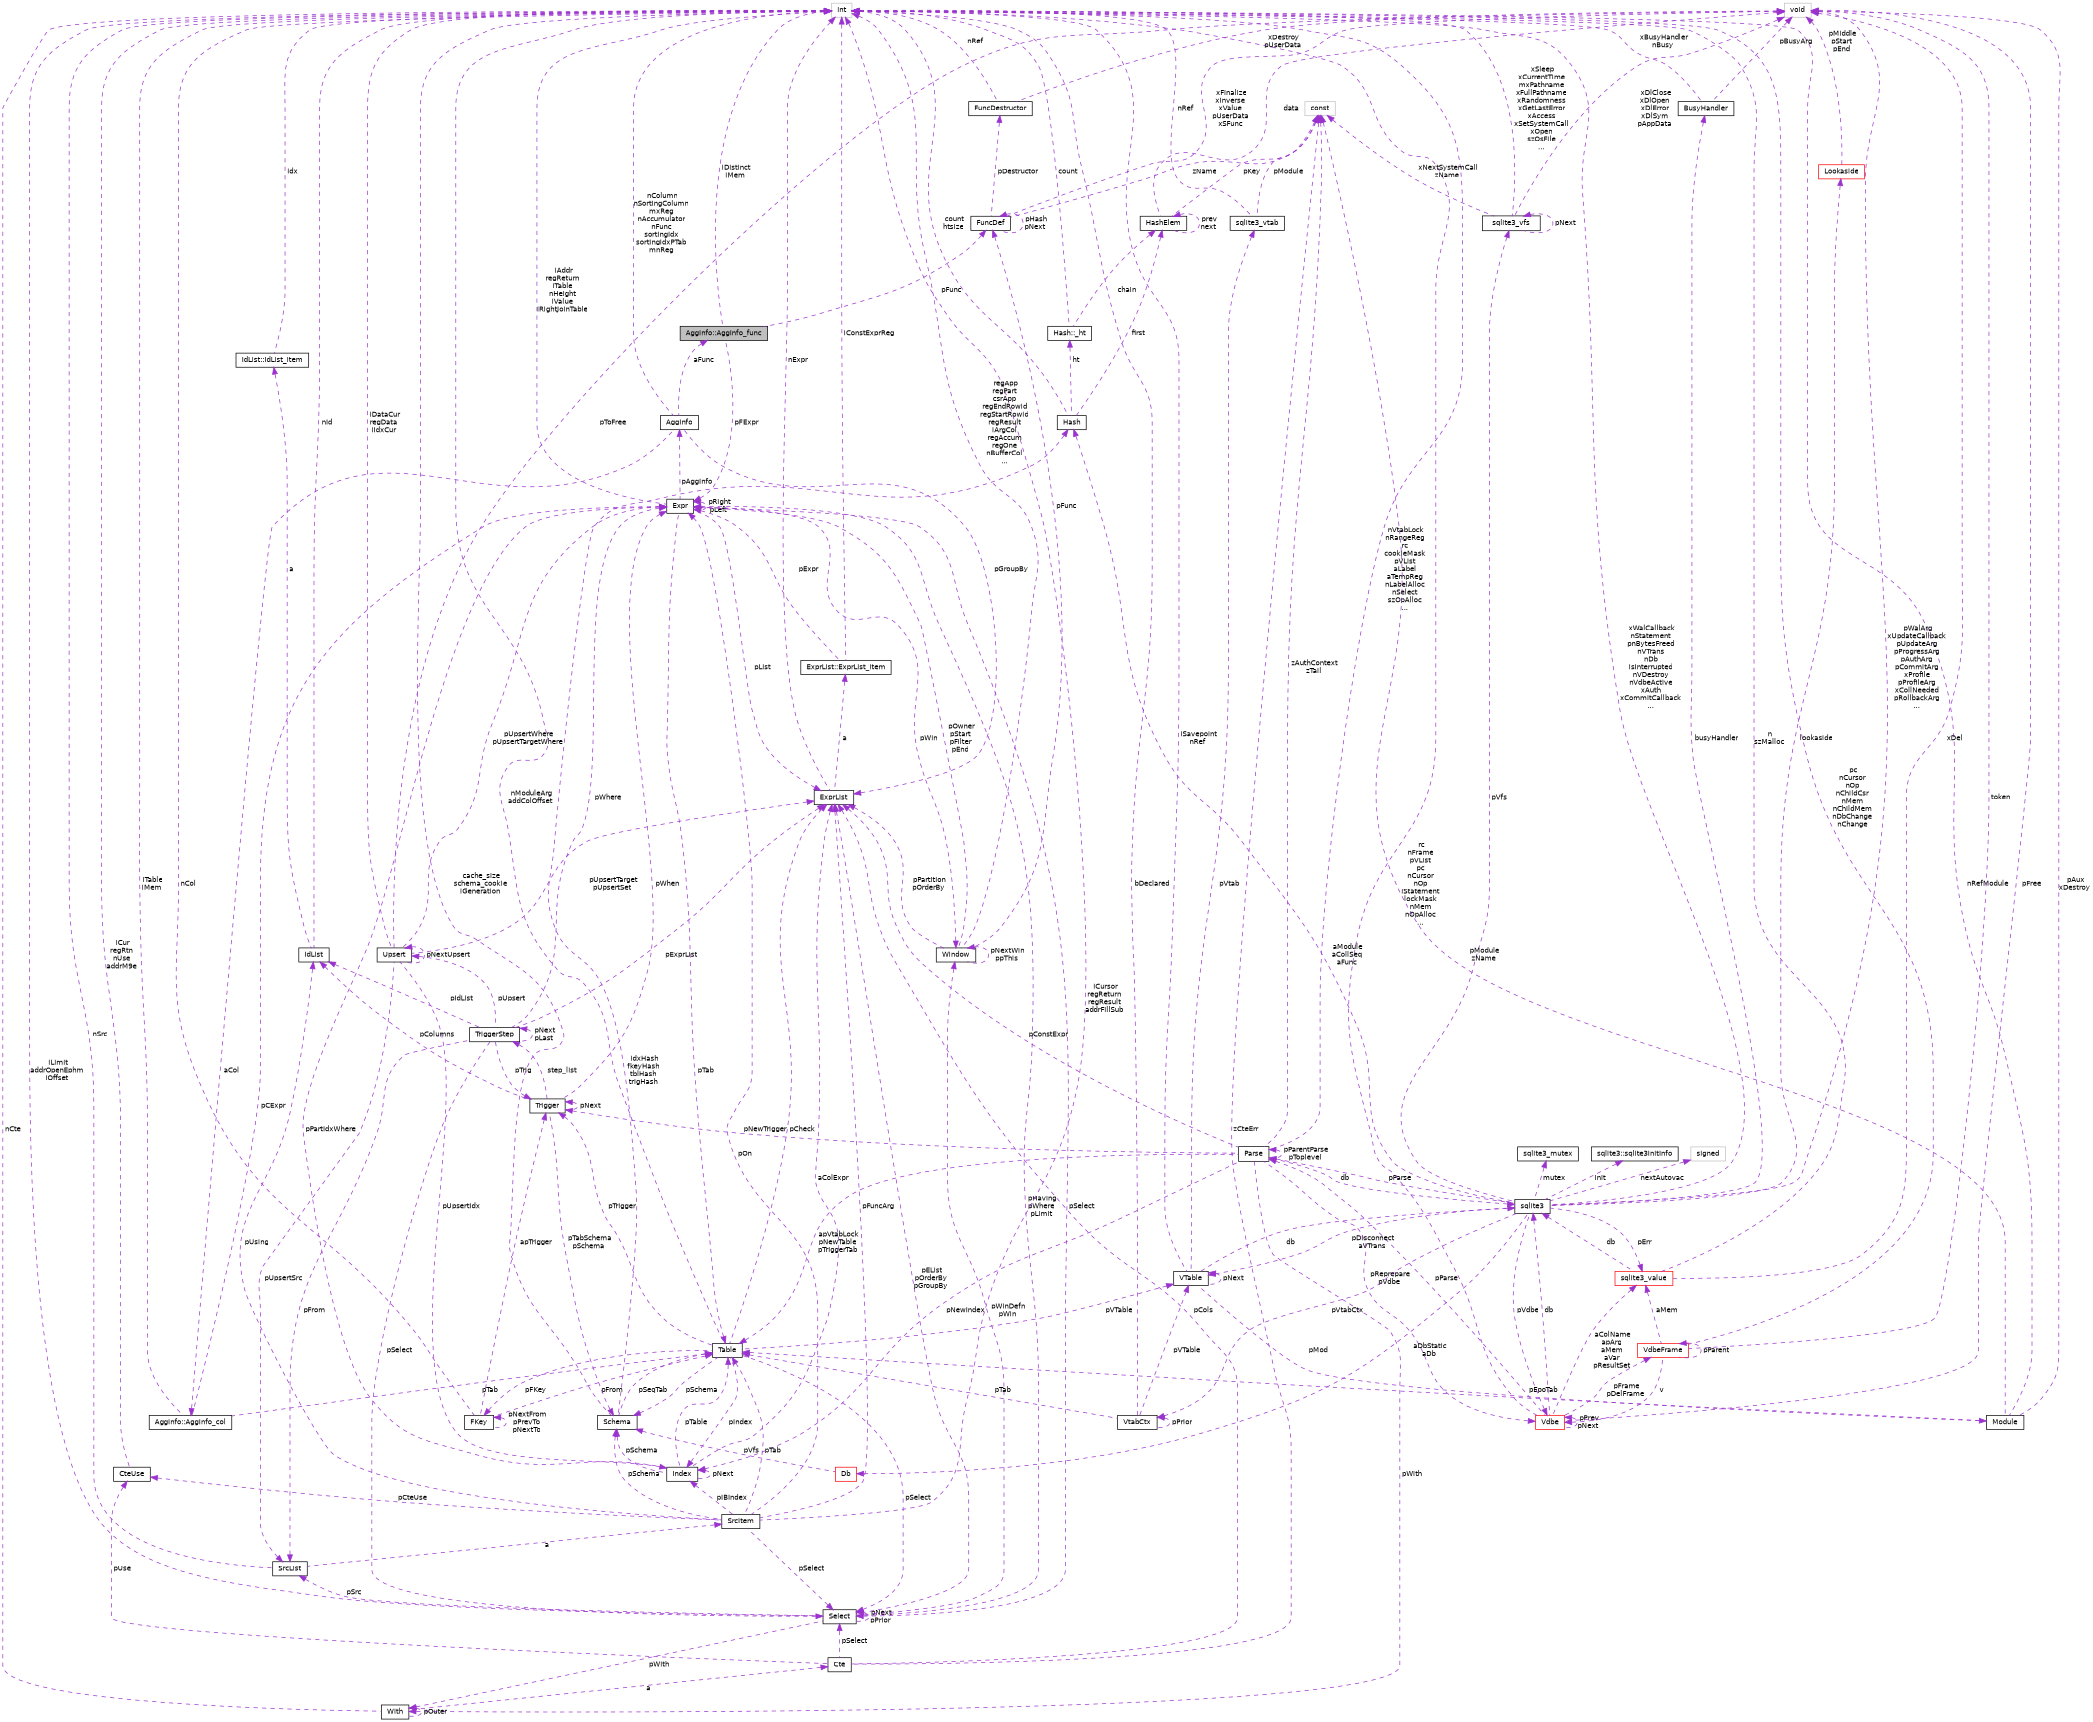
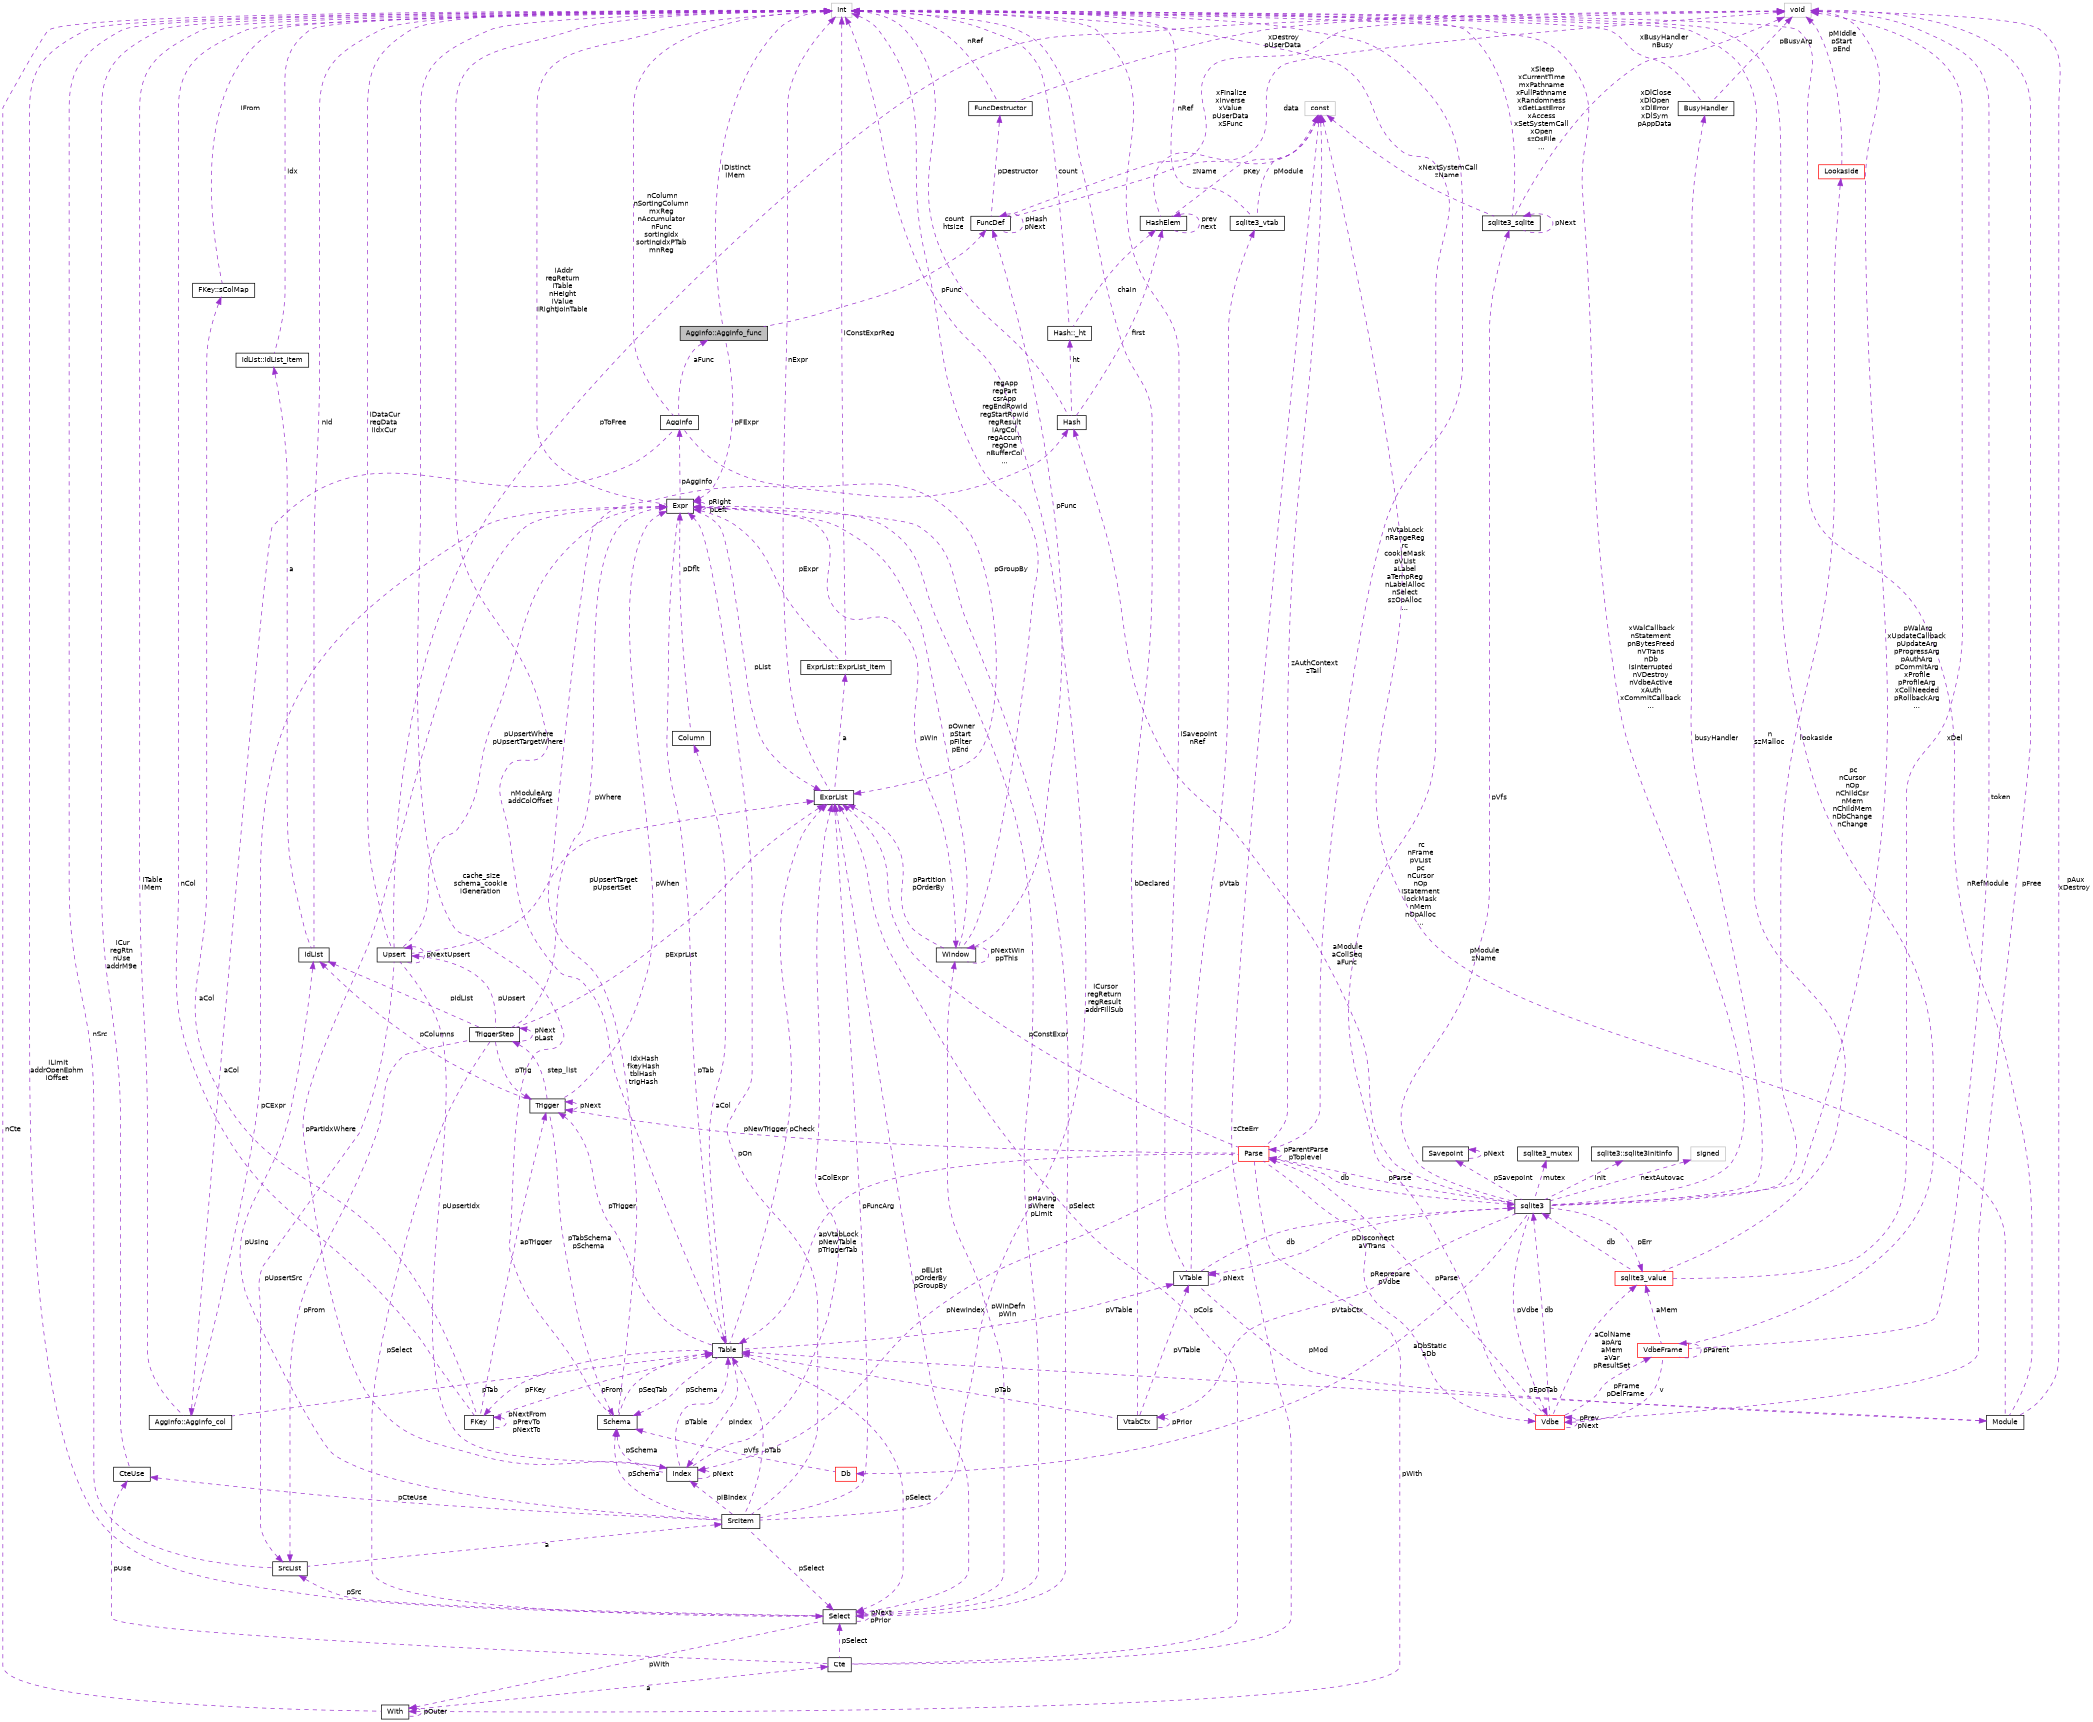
node "sqlite3_vfs": label "sqlite3_vfs" -> "sqlite3_sqlite"
node "FKey::sColMap": added
node "Column": added
node "Parse": color black -> red
node "Savepoint": added
